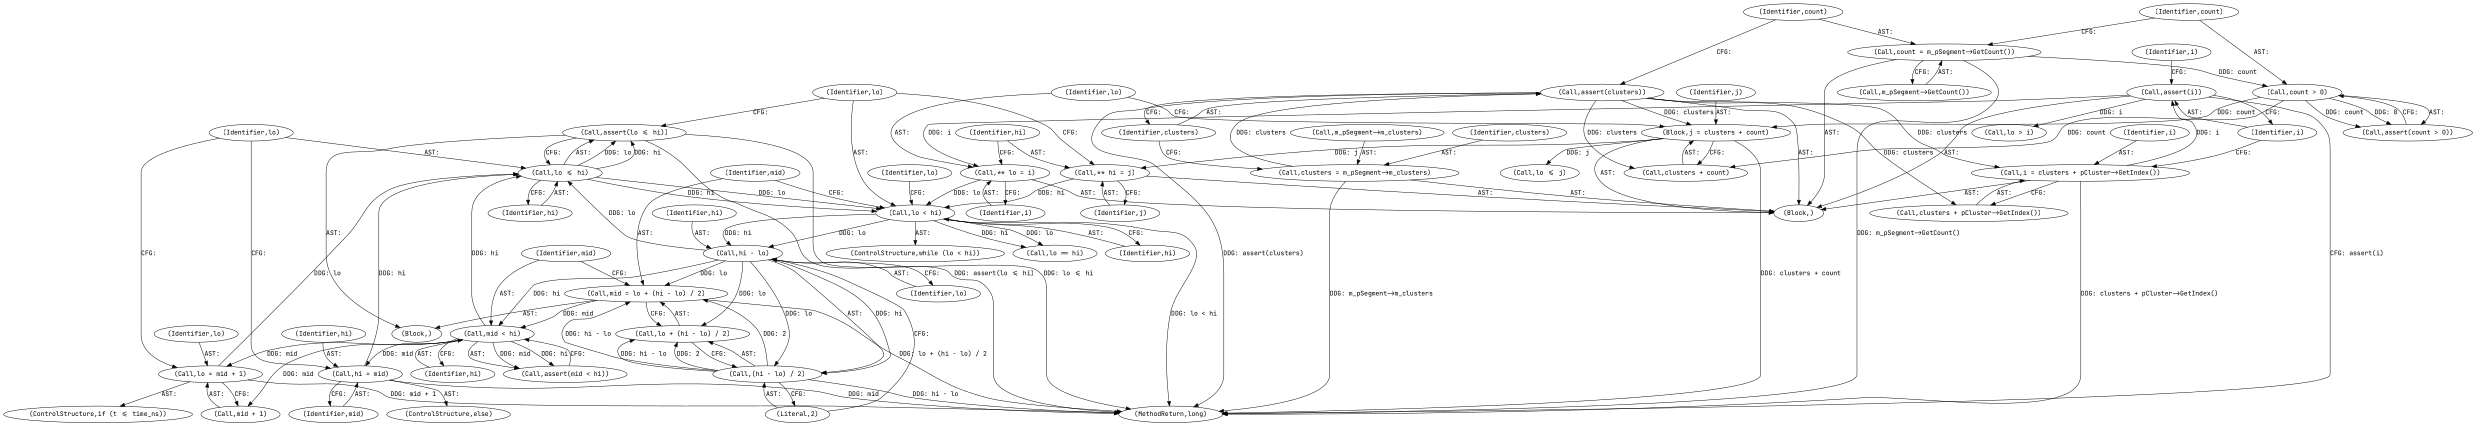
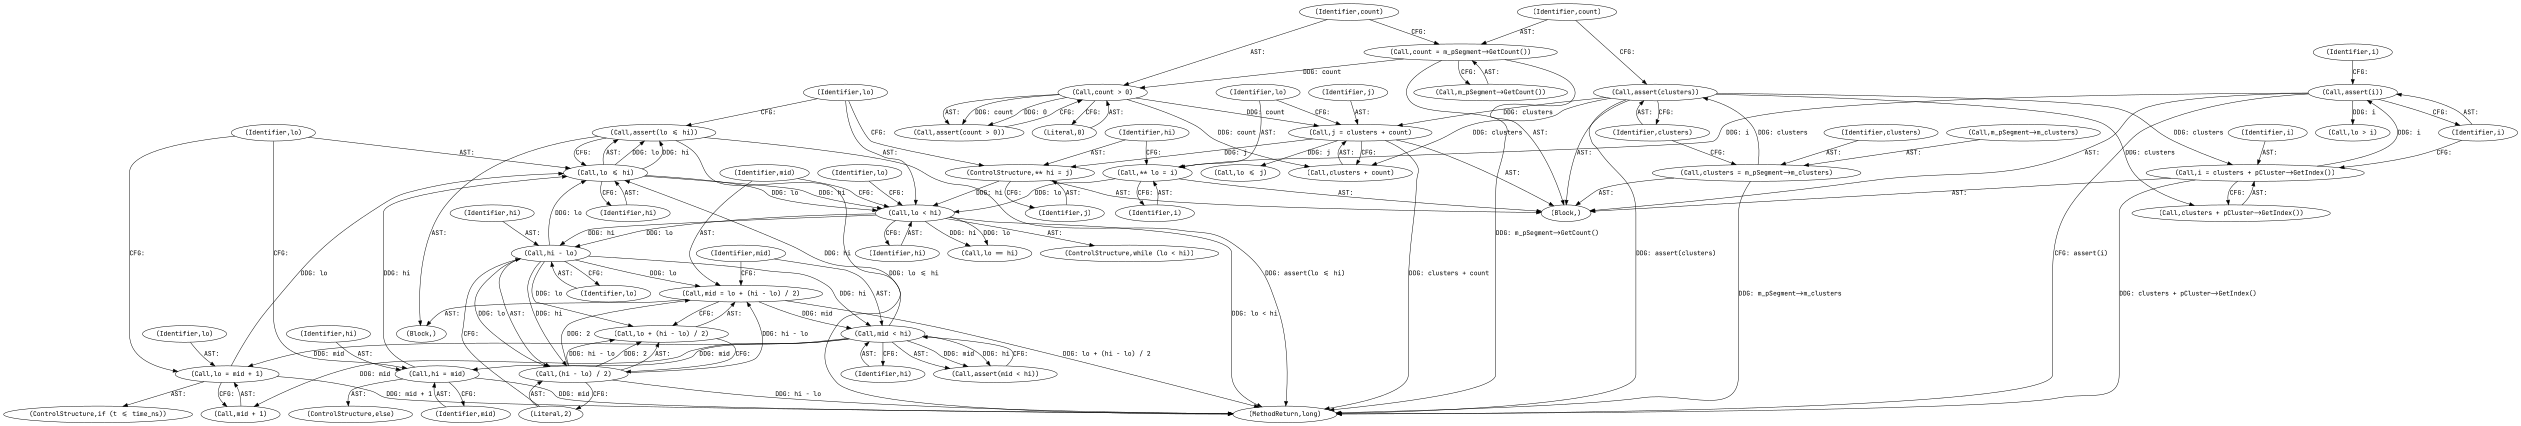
node "(Literal,0)": added
node "(Block,j = clusters + count)": label "(Block,j = clusters + count)" -> "(Call,j = clusters + count)"
node "(Call,** hi = j)": label "(Call,** hi = j)" -> "(ControlStructure,** hi = j)"
